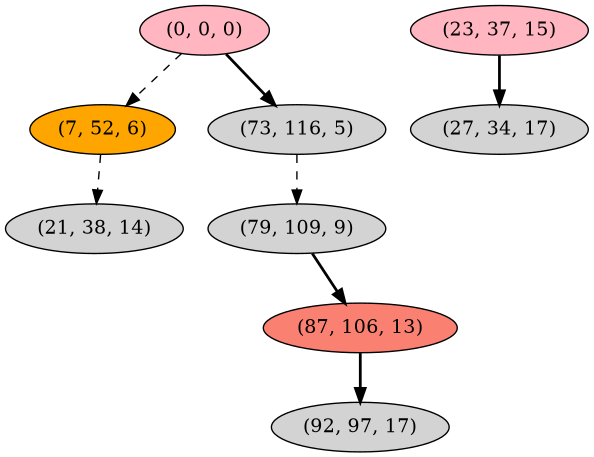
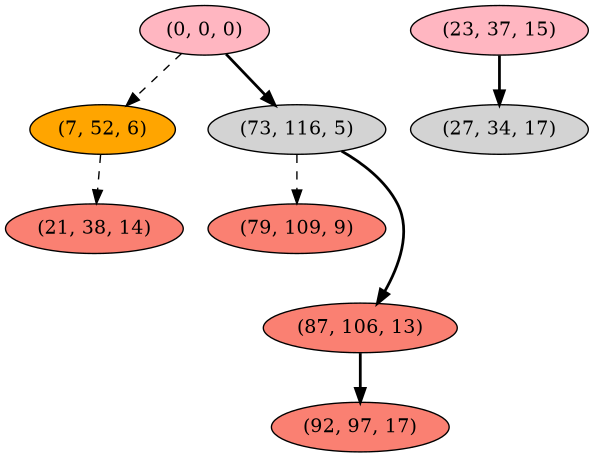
node "(21, 38, 14)": fillcolor lightgrey -> salmon
node "(79, 109, 9)": fillcolor lightgrey -> salmon
edge "(79, 109, 9)" -> "(87, 106, 13)": now "(73, 116, 5)" -> "(87, 106, 13)"
node "(92, 97, 17)": fillcolor lightgrey -> salmon
